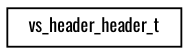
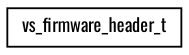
node "vs_header_header_t": label "vs_header_header_t" -> "vs_firmware_header_t"
